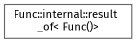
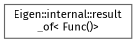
node "Func::internal::result _of< Func()>": label "Func::internal::result _of< Func()>" -> "Eigen::internal::result _of< Func()>"
